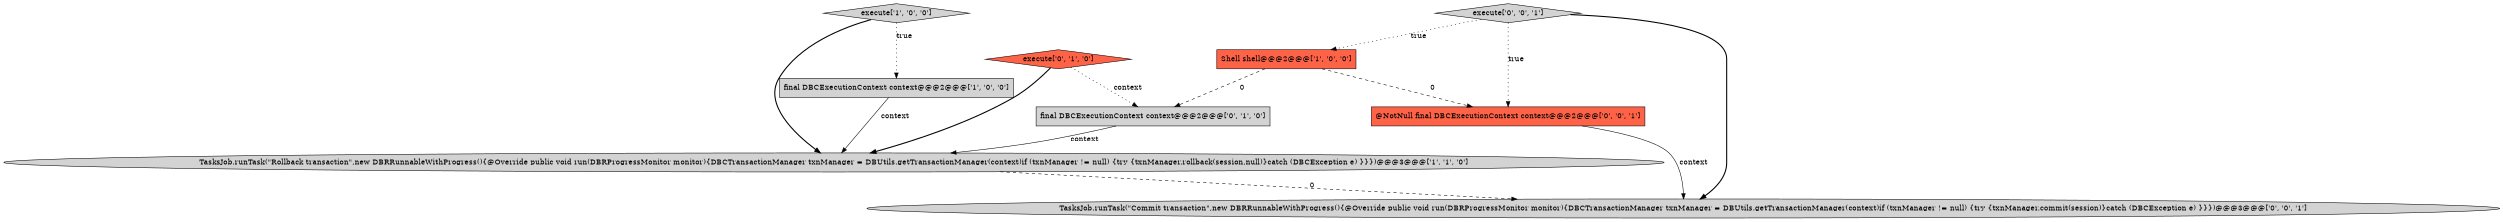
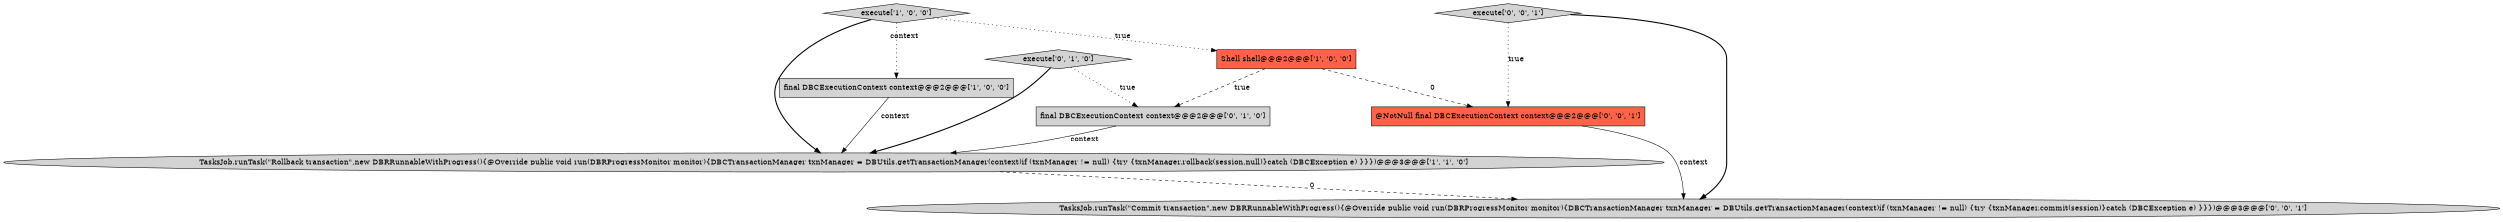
edge "execute['0', '0', '1']" -> "Shell shell@@@2@@@['1', '0', '0']": now "execute['1', '0', '0']" -> "Shell shell@@@2@@@['1', '0', '0']"
edge "execute['1', '0', '0']" -> "final DBCExecutionContext context@@@2@@@['1', '0', '0']": label "true" -> "context"
node "execute['0', '1', '0']": fillcolor tomato -> lightgray
edge "execute['0', '1', '0']" -> "final DBCExecutionContext context@@@2@@@['0', '1', '0']": label "context" -> "true"
edge "Shell shell@@@2@@@['1', '0', '0']" -> "final DBCExecutionContext context@@@2@@@['0', '1', '0']": label "0" -> "true"
